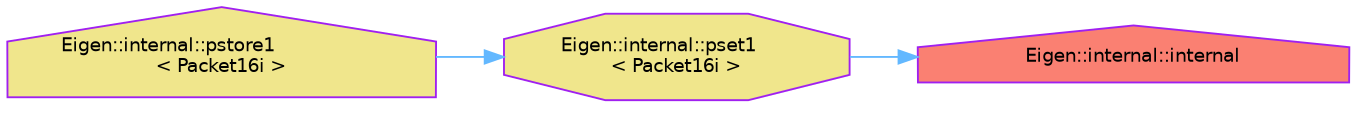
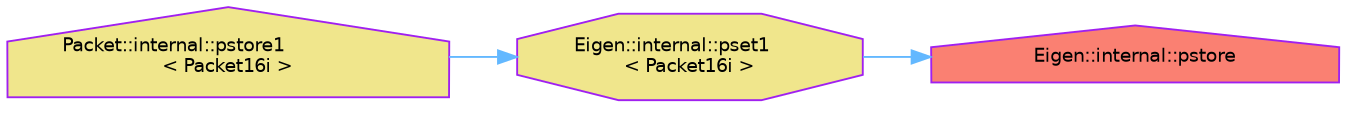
node "Eigen::internal::pstore1 < Packet16i >": label "Eigen::internal::pstore1 < Packet16i >" -> "Packet::internal::pstore1 < Packet16i >"
node "Eigen::internal::internal": label "Eigen::internal::internal" -> "Eigen::internal::pstore"
